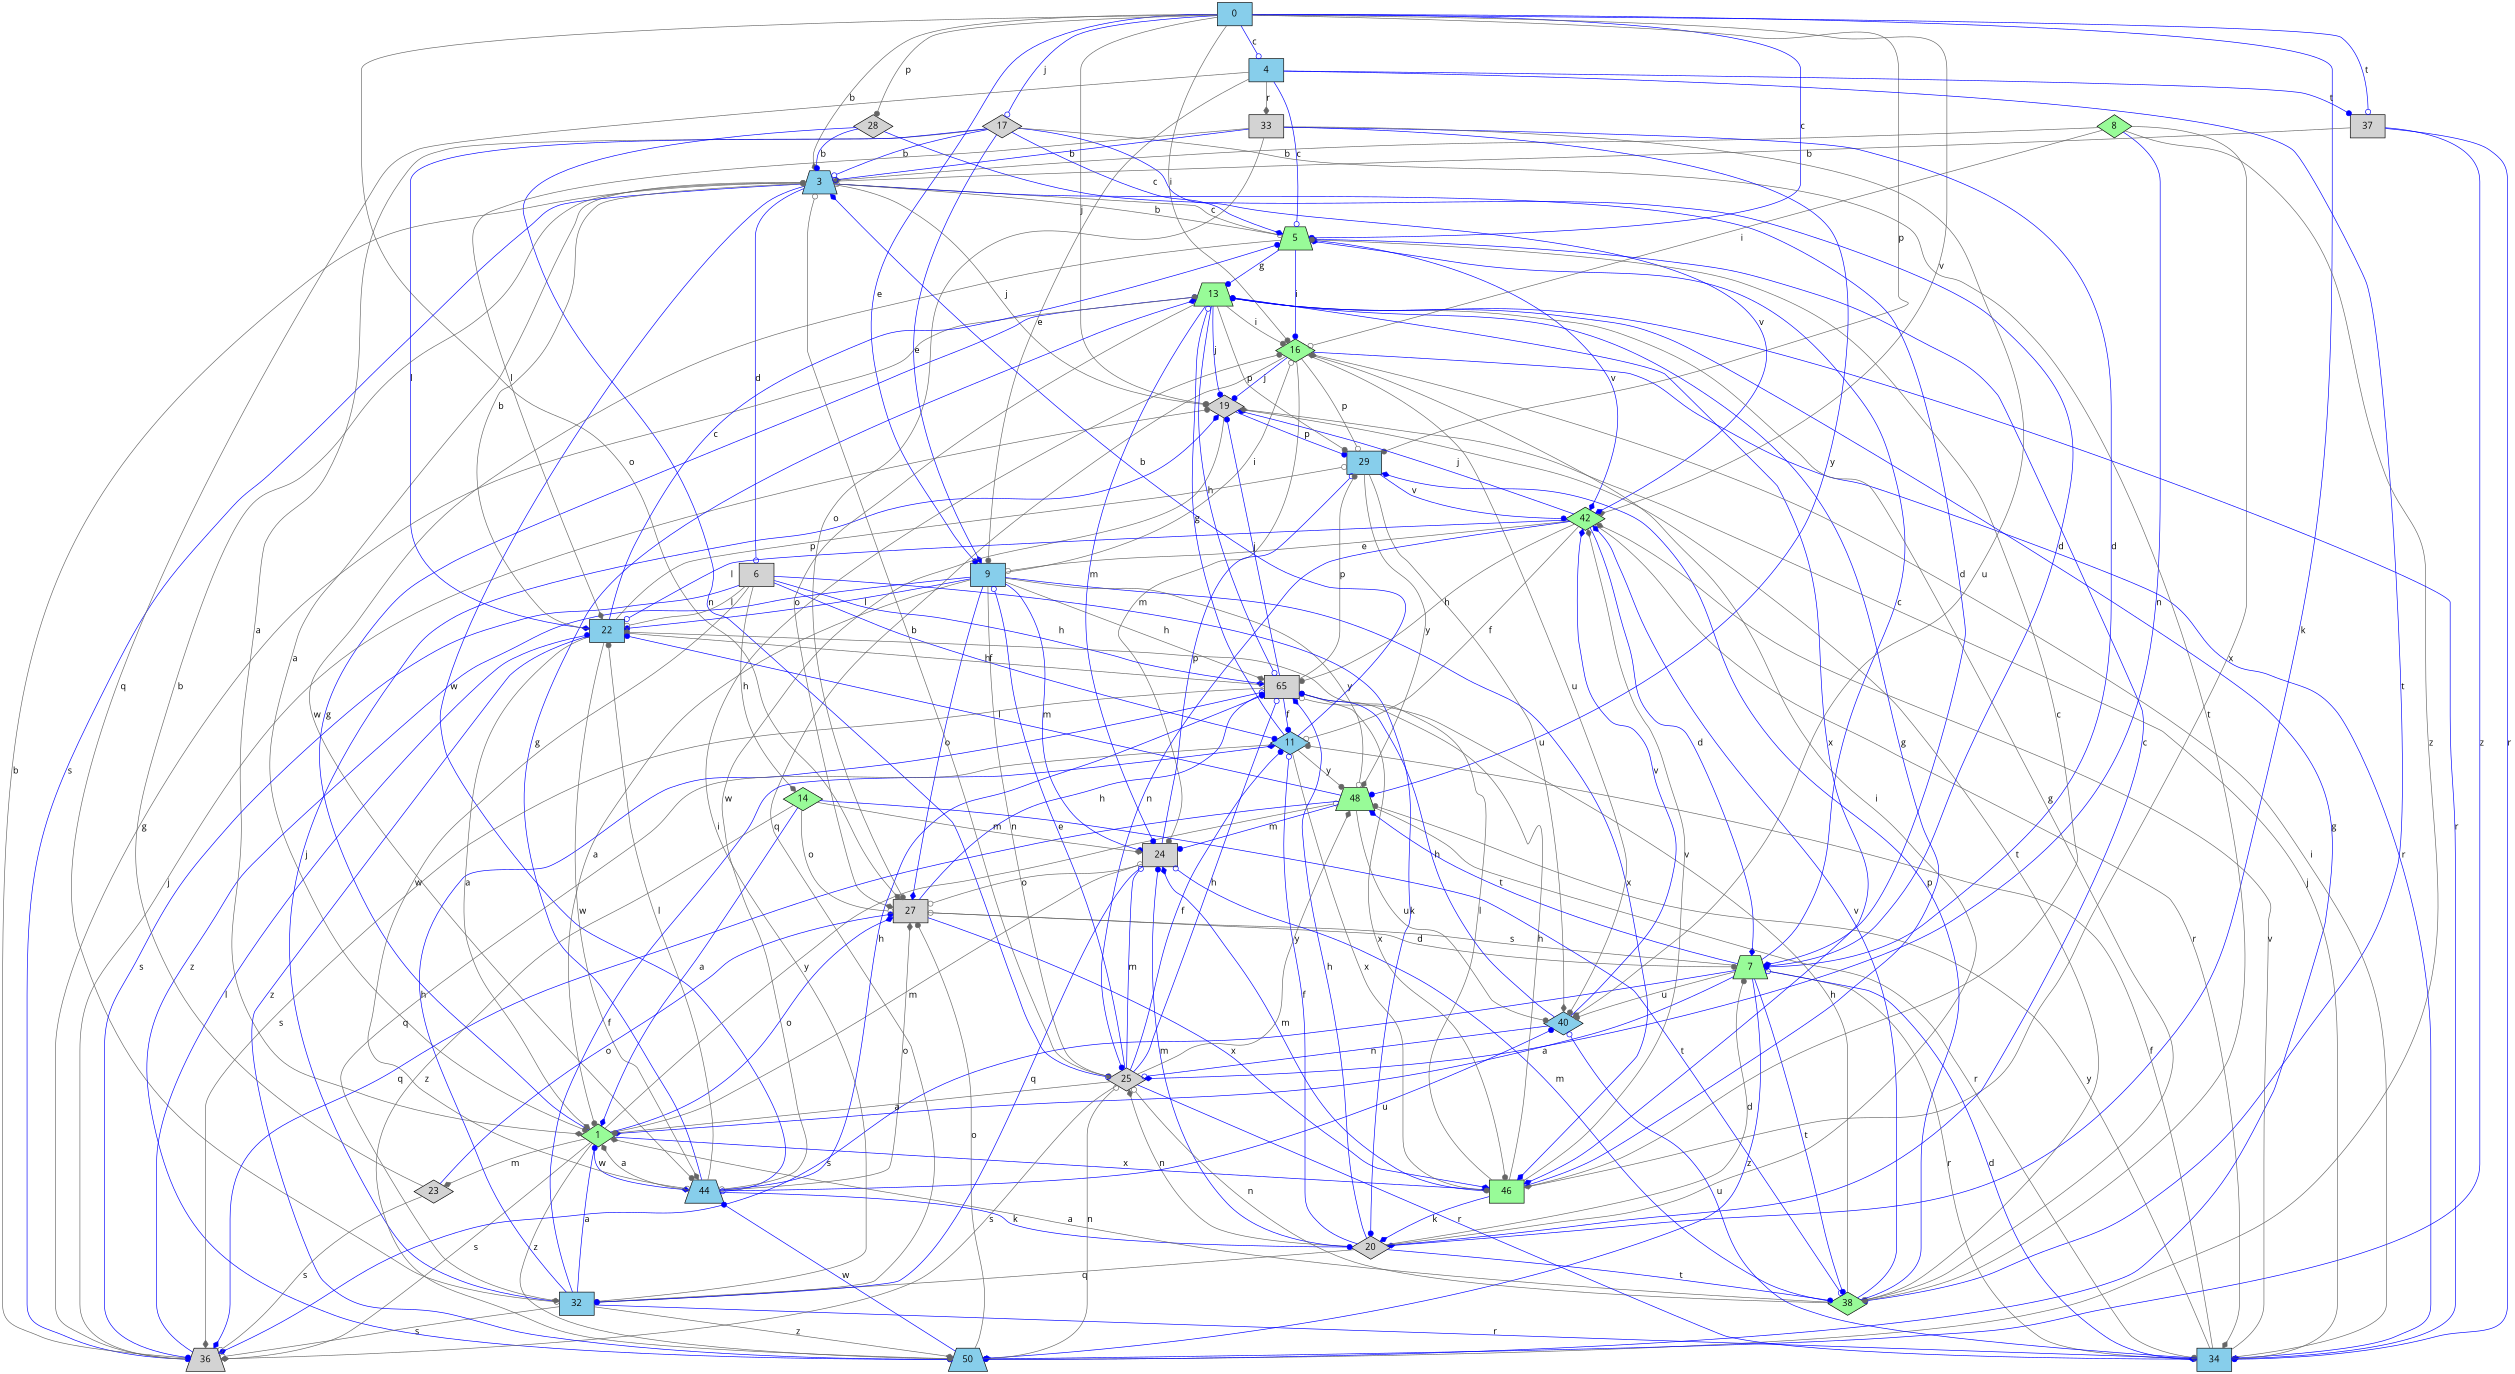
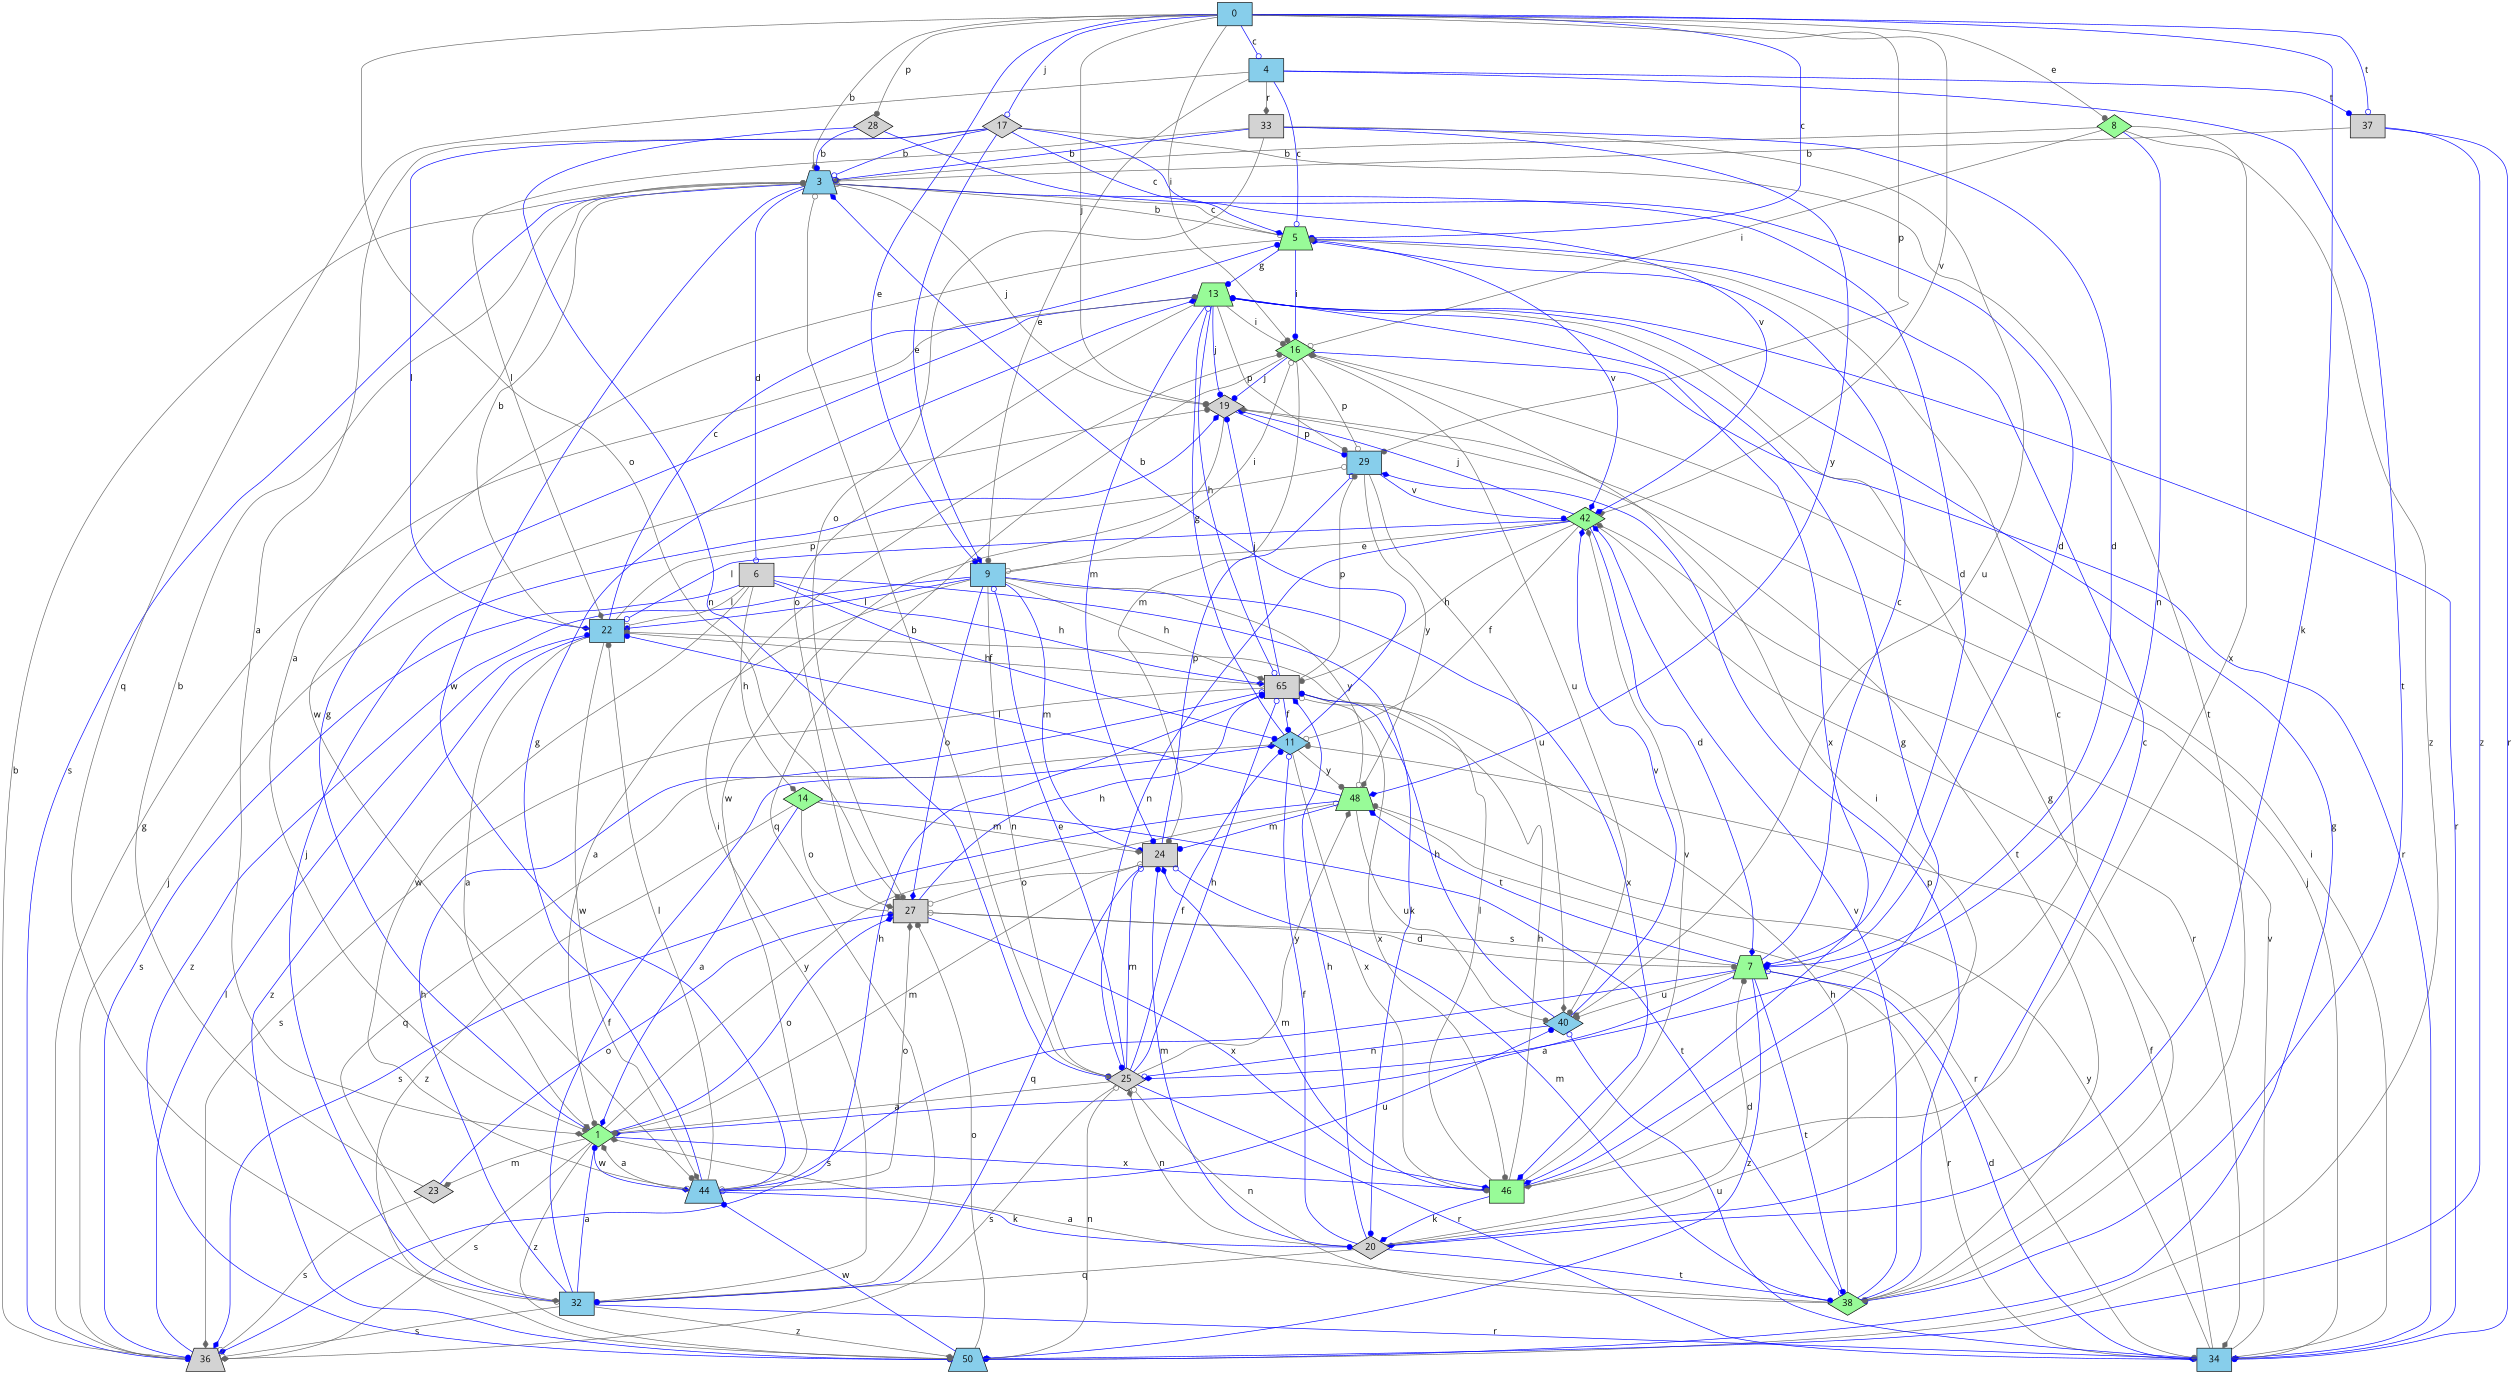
edge "0" -> "8": added, label "e"
edge "33" -> "48": arrowhead dot -> diamond
edge "48" -> "36": label "q" -> "s"
